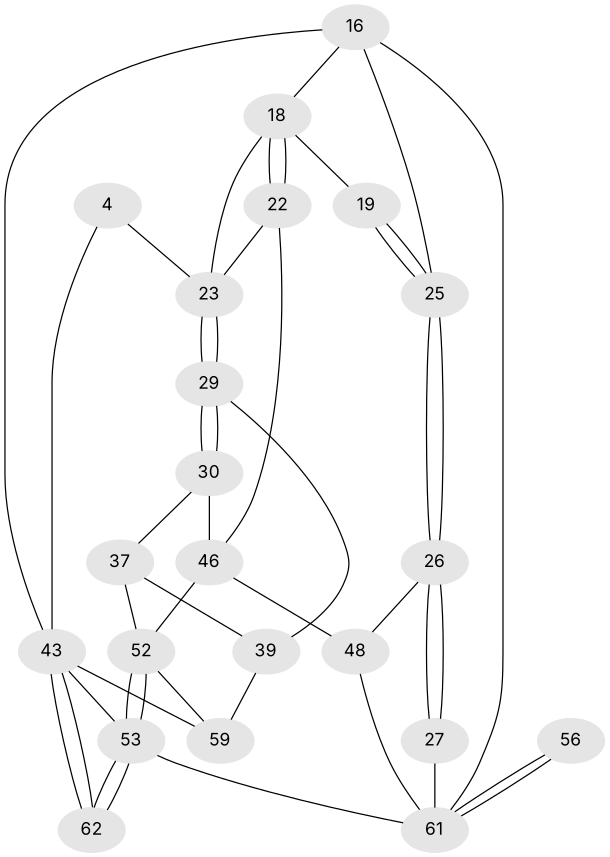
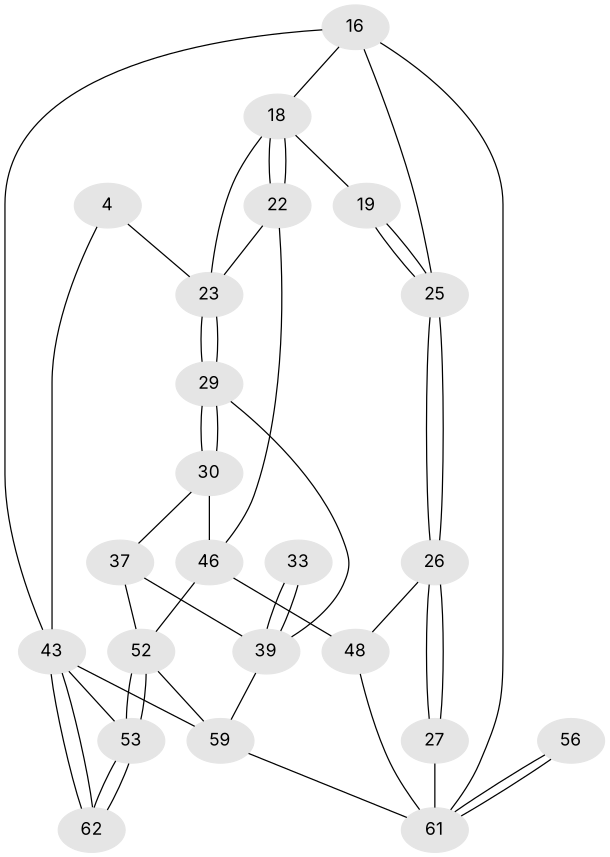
node "33": added
edge "53" -- "61": now "59" -- "61"
